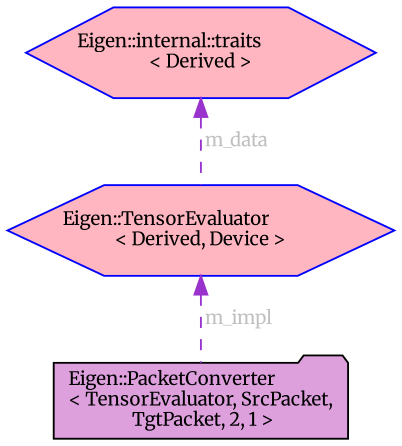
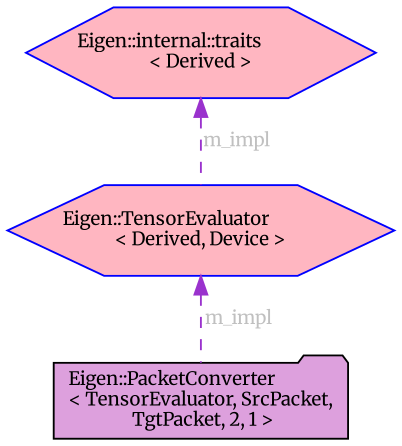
edge "Eigen::TensorEvaluator < Derived, Device >" -> "Eigen::internal::traits < Derived >": label " m_data" -> " m_impl"
